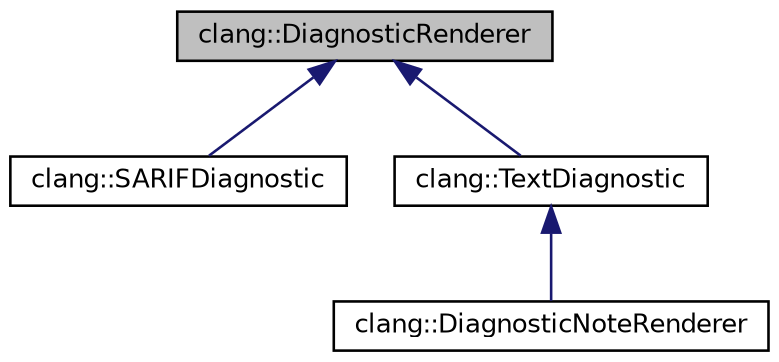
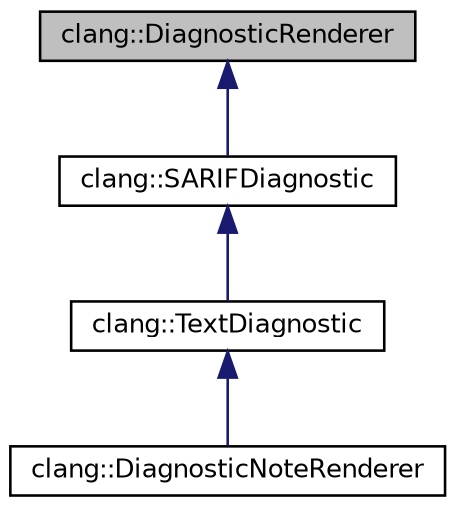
edge "clang::TextDiagnostic" -> "clang::DiagnosticRenderer": now "clang::TextDiagnostic" -> "clang::SARIFDiagnostic"
